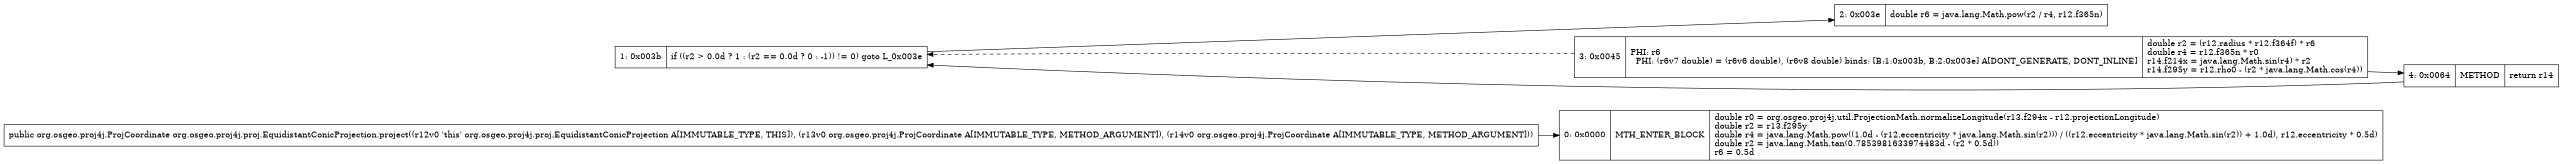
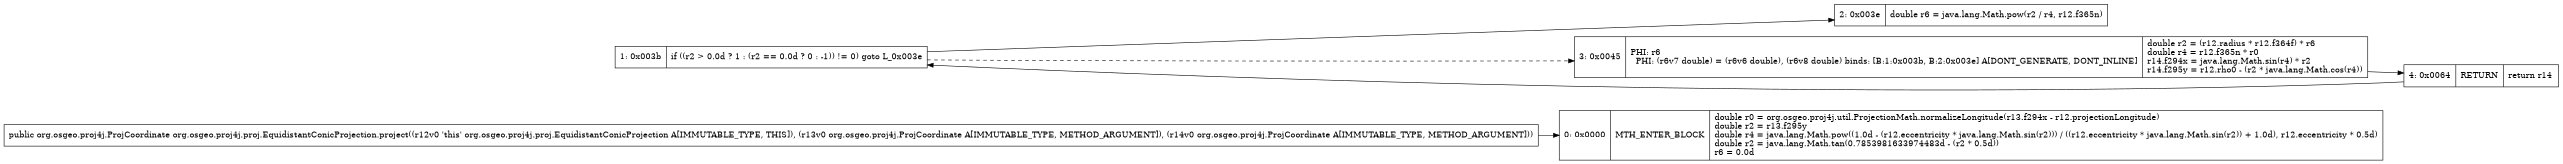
edge "3: 0x0045" -> "1: 0x003b": reversed
node "3: 0x0045": text "r14.f214x = java.lang.Math.sin(r4) * r2" -> "r14.f294x = java.lang.Math.sin(r4) * r2"
node "4: 0x0064": text "METHOD" -> "RETURN"
node "0: 0x0000": text "r6 = 0.5d" -> "r6 = 0.0d"
